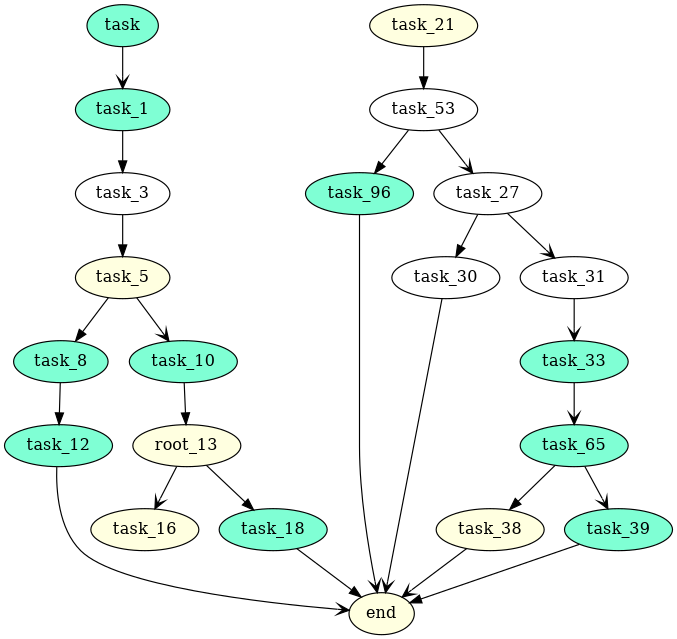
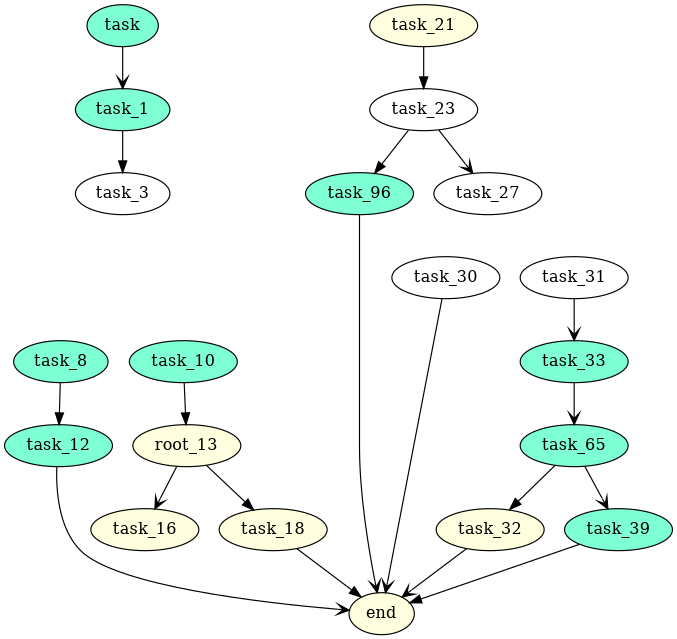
node "task_53": label "task_53" -> "task_23"
edge "task_27" -> "task_30": removed
edge "task_27" -> "task_31": removed
node "task_5": removed
node "task_18": fillcolor aquamarine -> lightyellow
node "task_38": label "task_38" -> "task_32"
